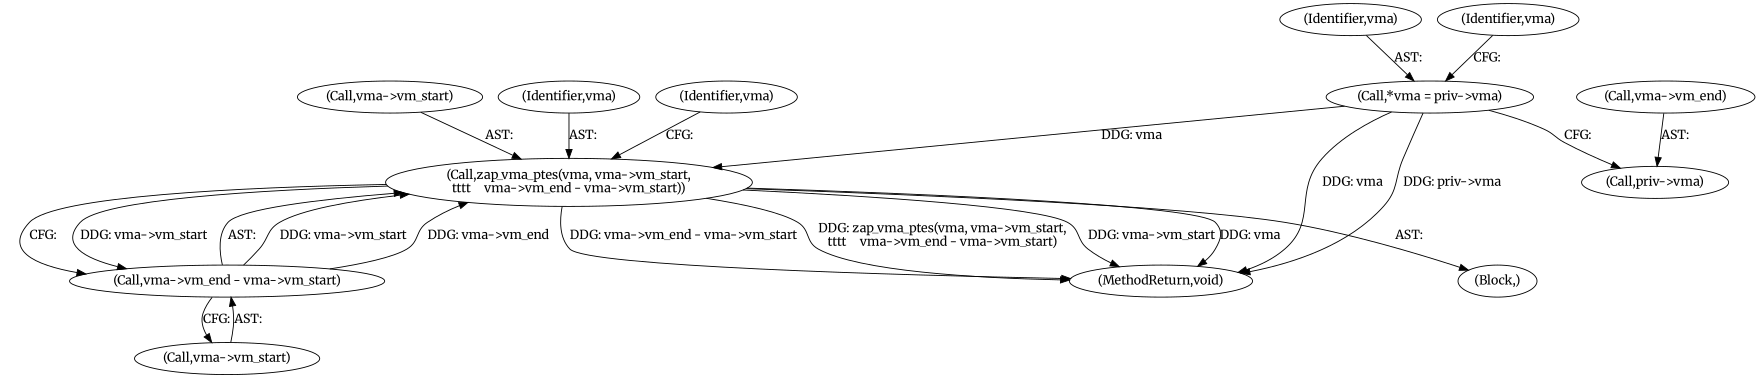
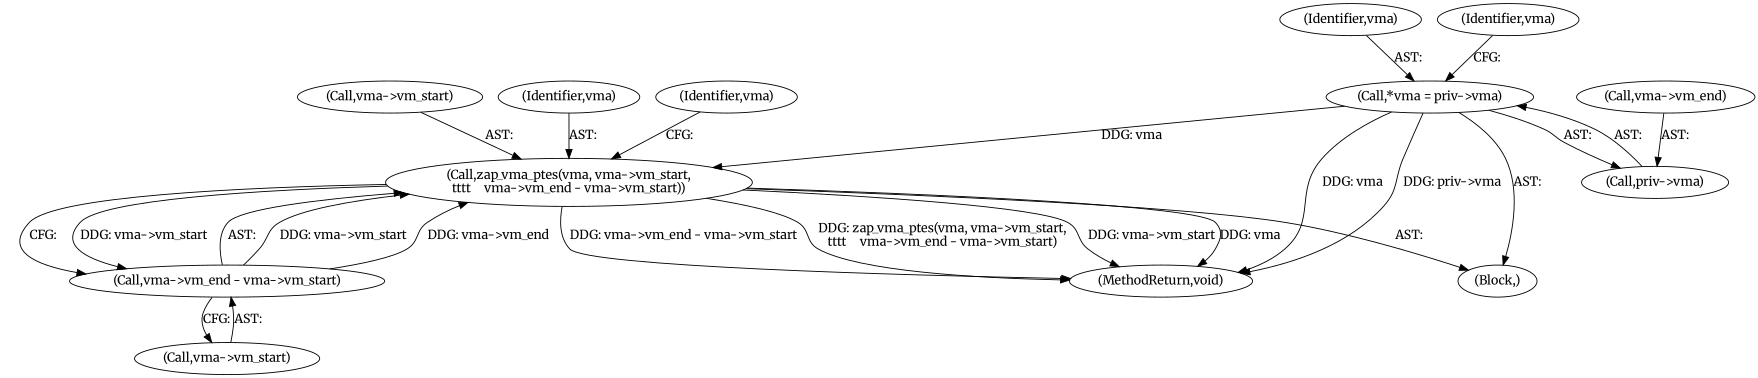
edge "(Call,priv->vma)" -> "(Call,*vma = priv->vma)": added, label "AST:"
edge "(Call,*vma = priv->vma)" -> "(Call,priv->vma)": label "CFG: " -> "AST: "
edge "(Call,*vma = priv->vma)" -> "(Block,)": added, label "AST:"
